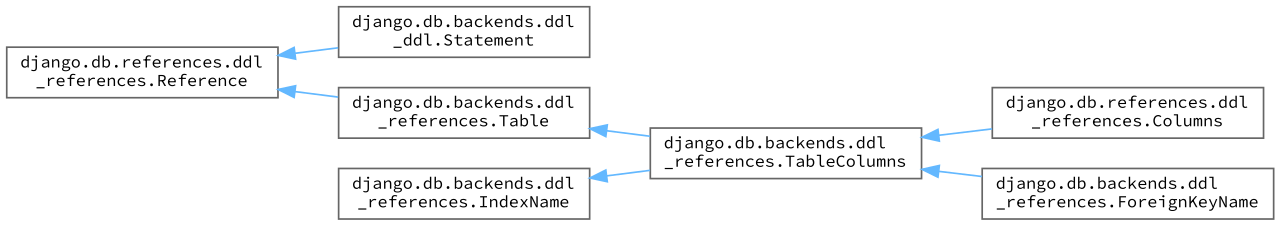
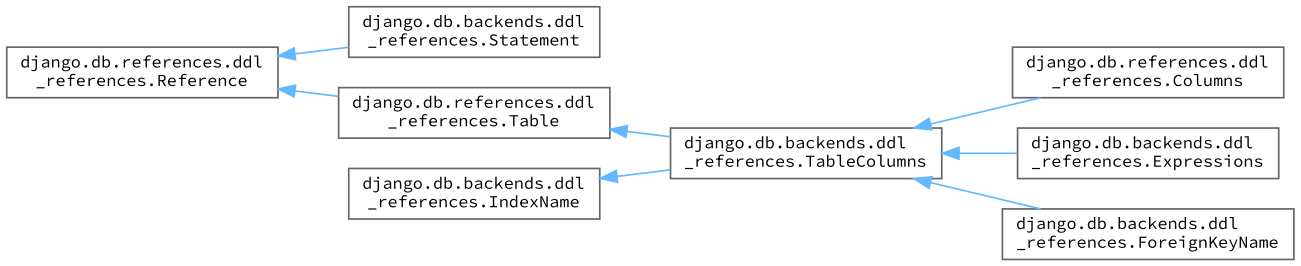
node "django.db.backends.ddl _ddl.Statement": label "django.db.backends.ddl _ddl.Statement" -> "django.db.backends.ddl _references.Statement"
node "django.db.backends.ddl _references.Table": label "django.db.backends.ddl _references.Table" -> "django.db.references.ddl _references.Table"
node "django.db.backends.ddl _references.Expressions": added
